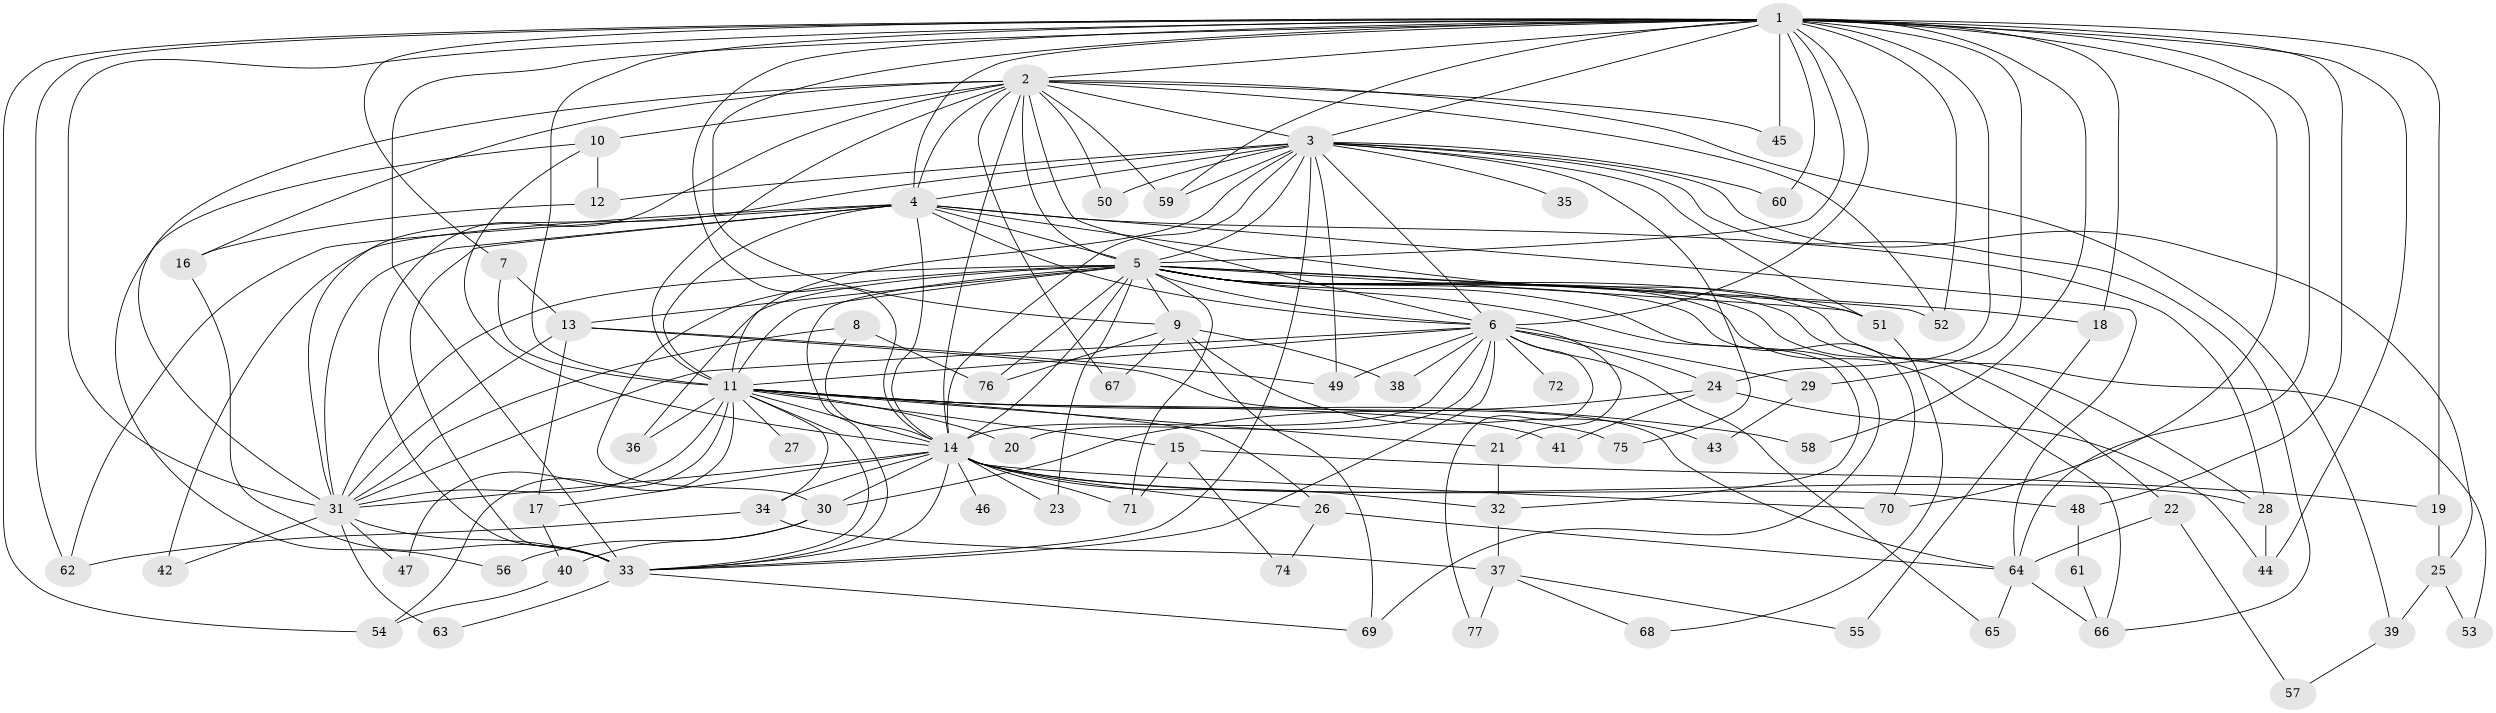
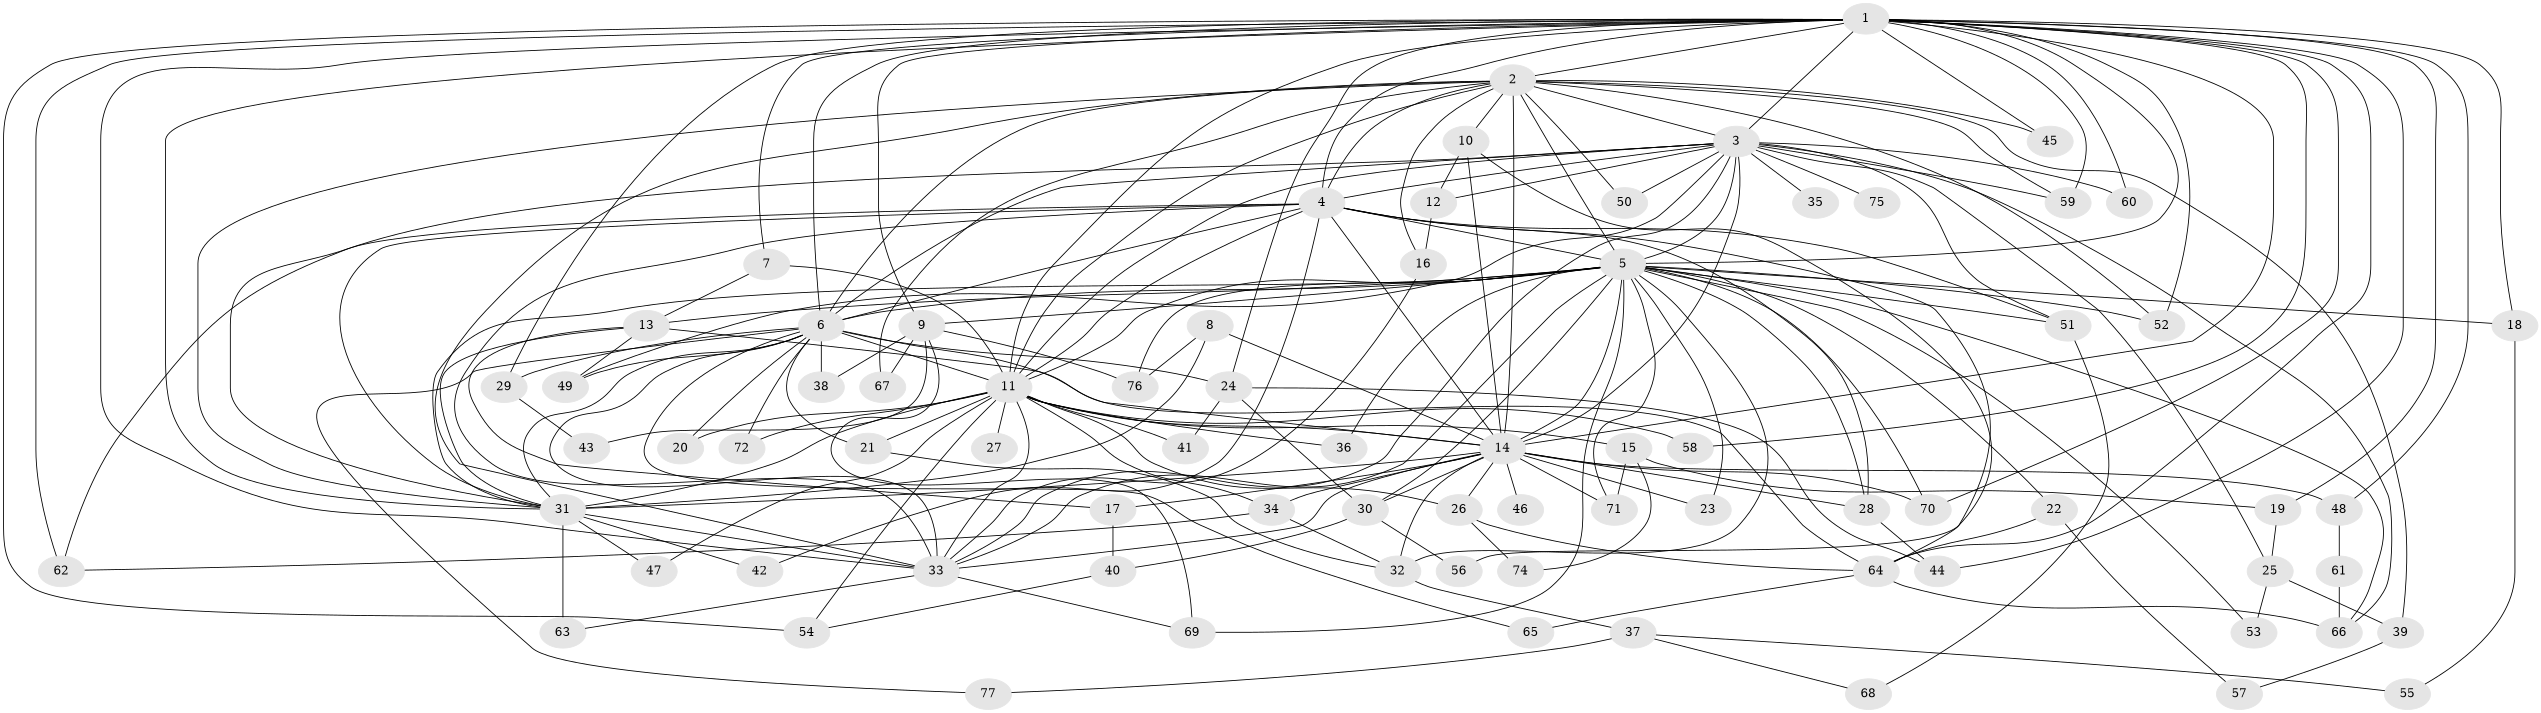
edge "11" -- "75": now "11" -- "72"
edge "34" -- "37": now "34" -- "32"
